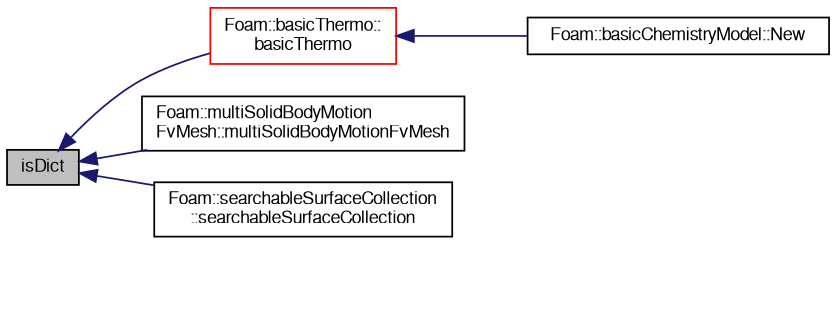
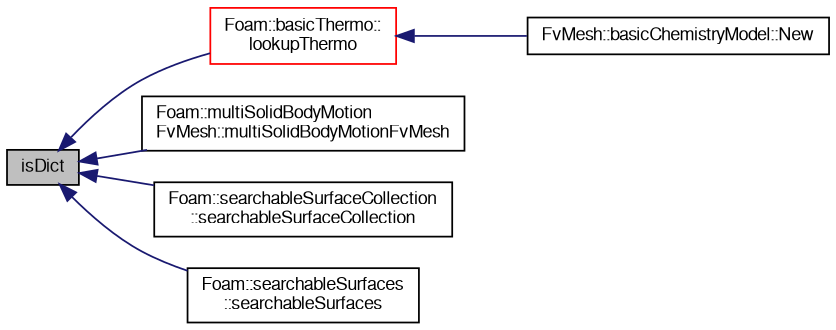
node "Foam::basicThermo:: basicThermo": label "Foam::basicThermo:: basicThermo" -> "Foam::basicThermo:: lookupThermo"
node "Foam::basicChemistryModel::New": label "Foam::basicChemistryModel::New" -> "FvMesh::basicChemistryModel::New"
node "Foam::searchableSurfaces ::searchableSurfaces": added
